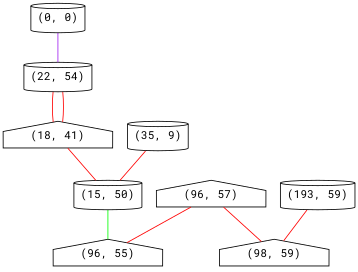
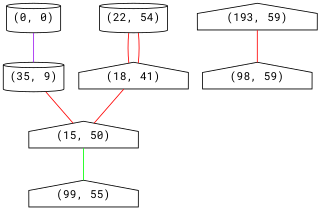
edge "(0, 0)" -- "(22, 54)": now "(0, 0)" -- "(35, 9)"
node "(15, 50)": shape cylinder -> house
node "(96, 57)": removed
node "(193, 59)": shape cylinder -> house
node "(96, 55)": label "(96, 55)" -> "(99, 55)"
